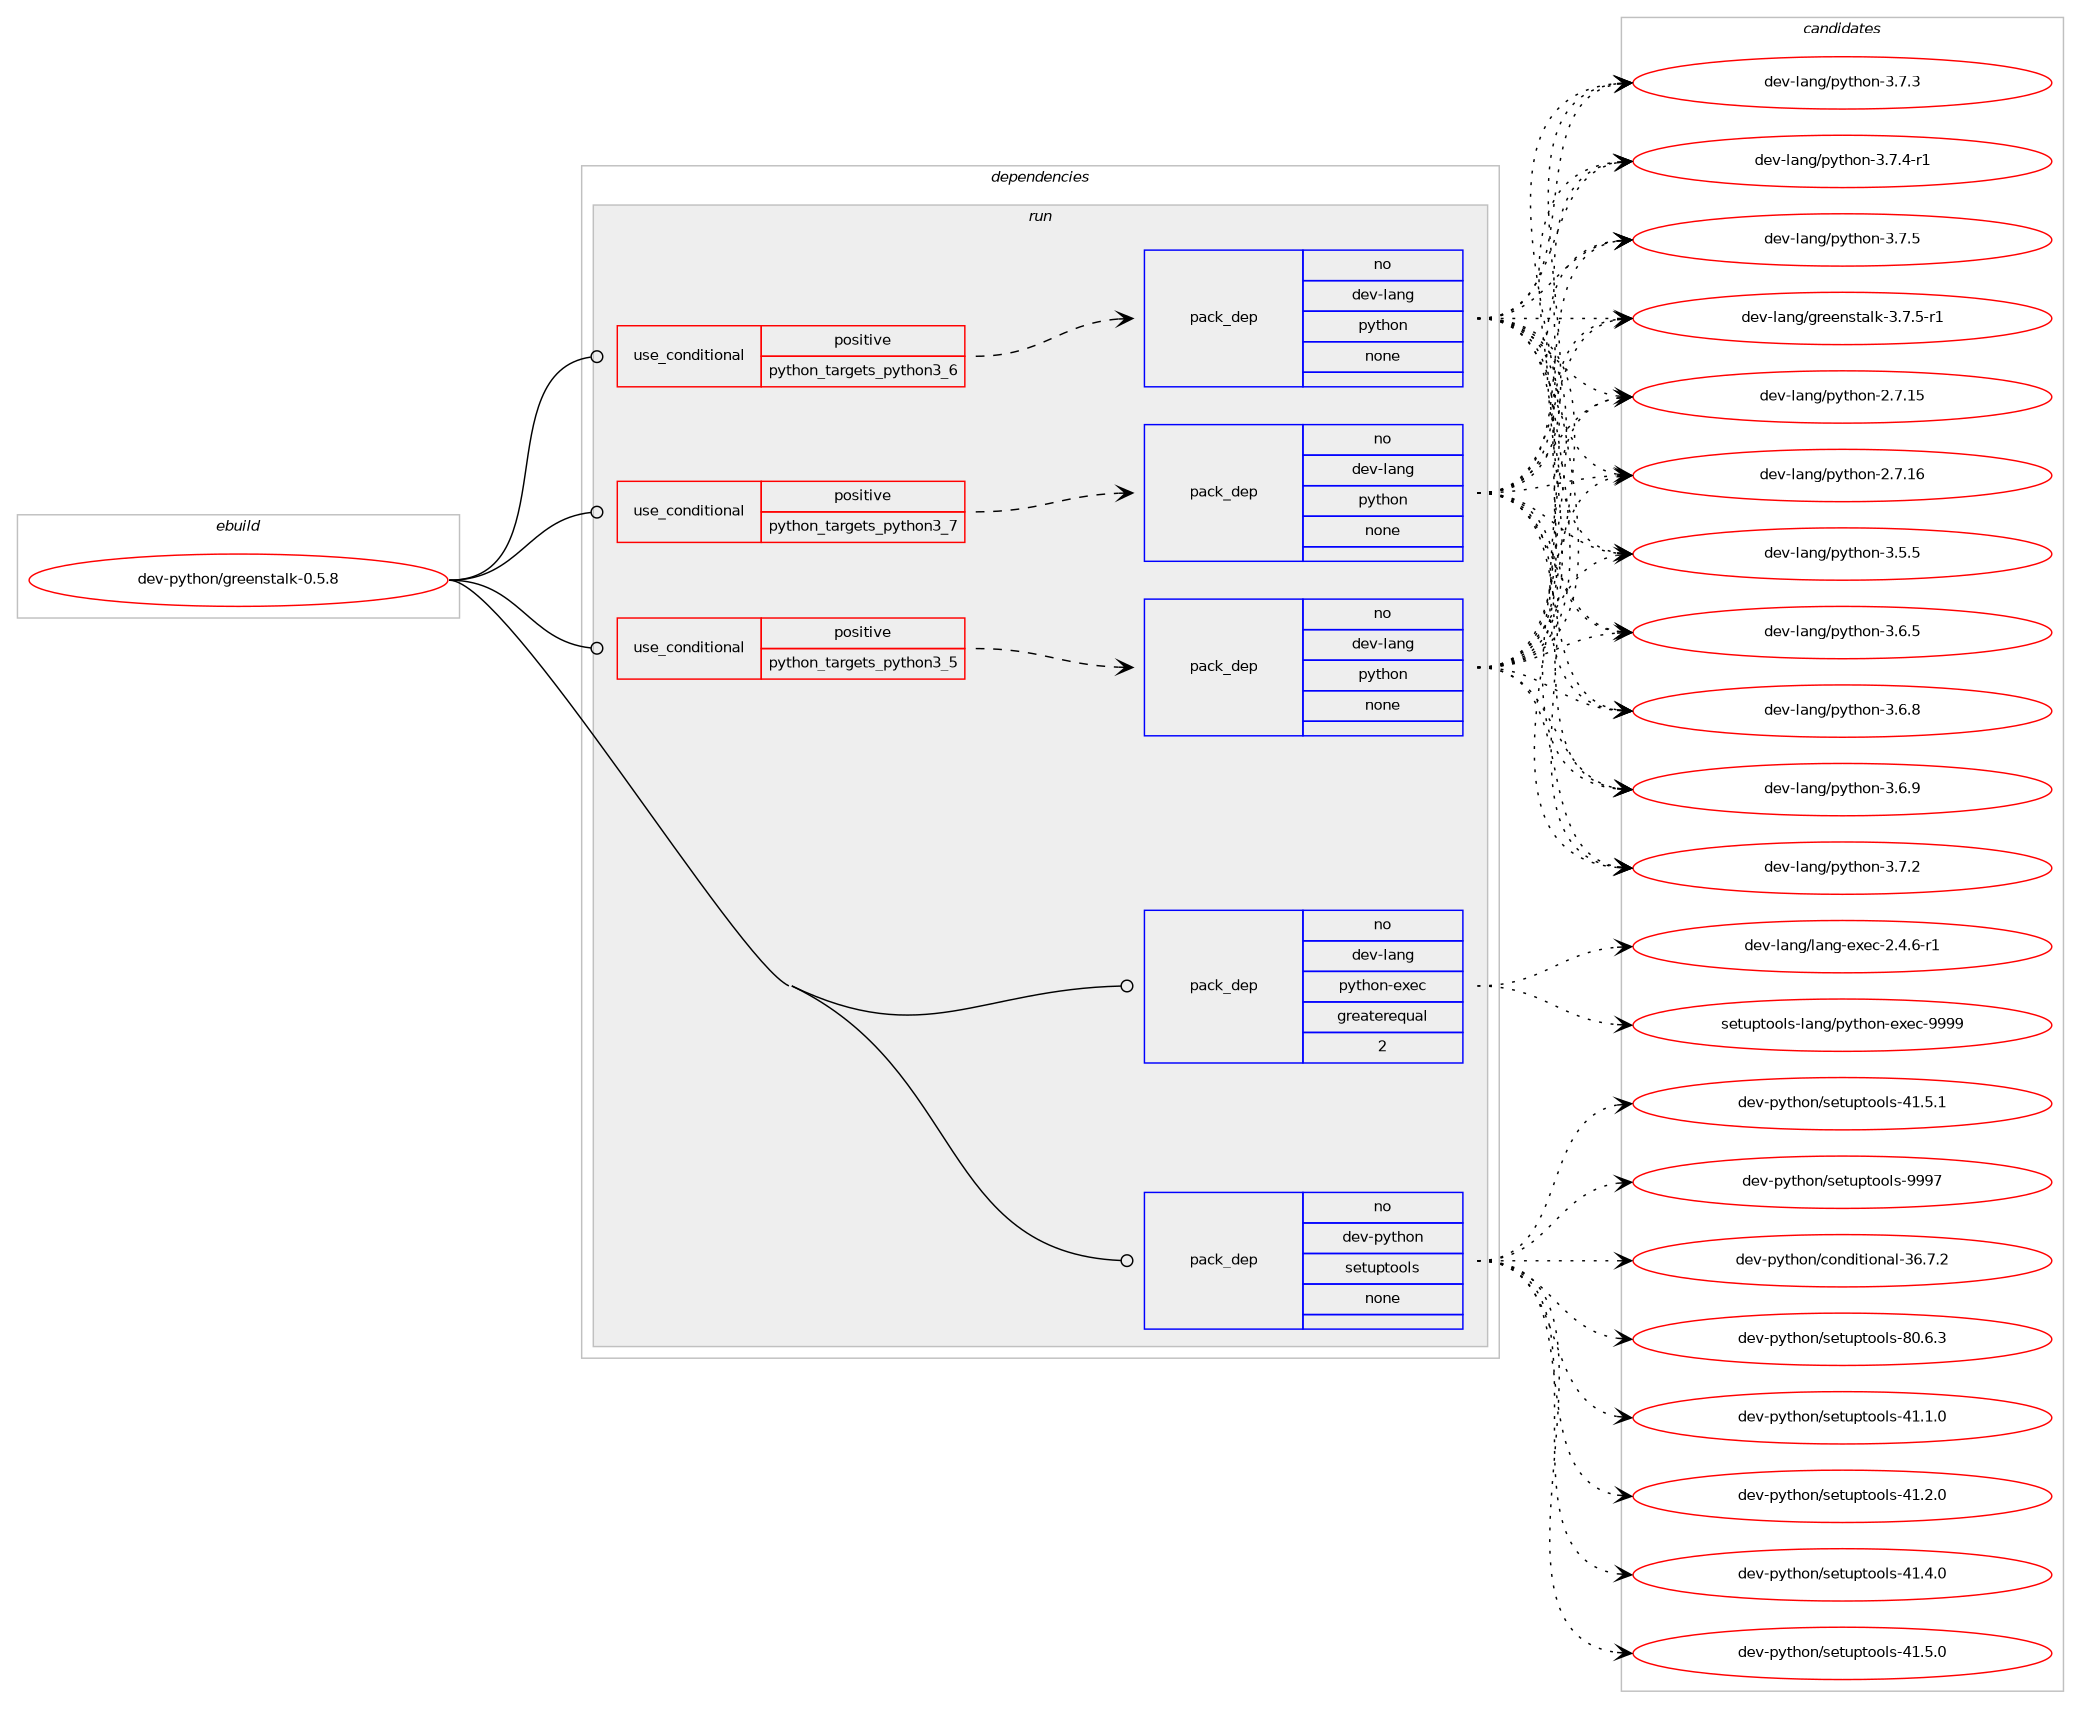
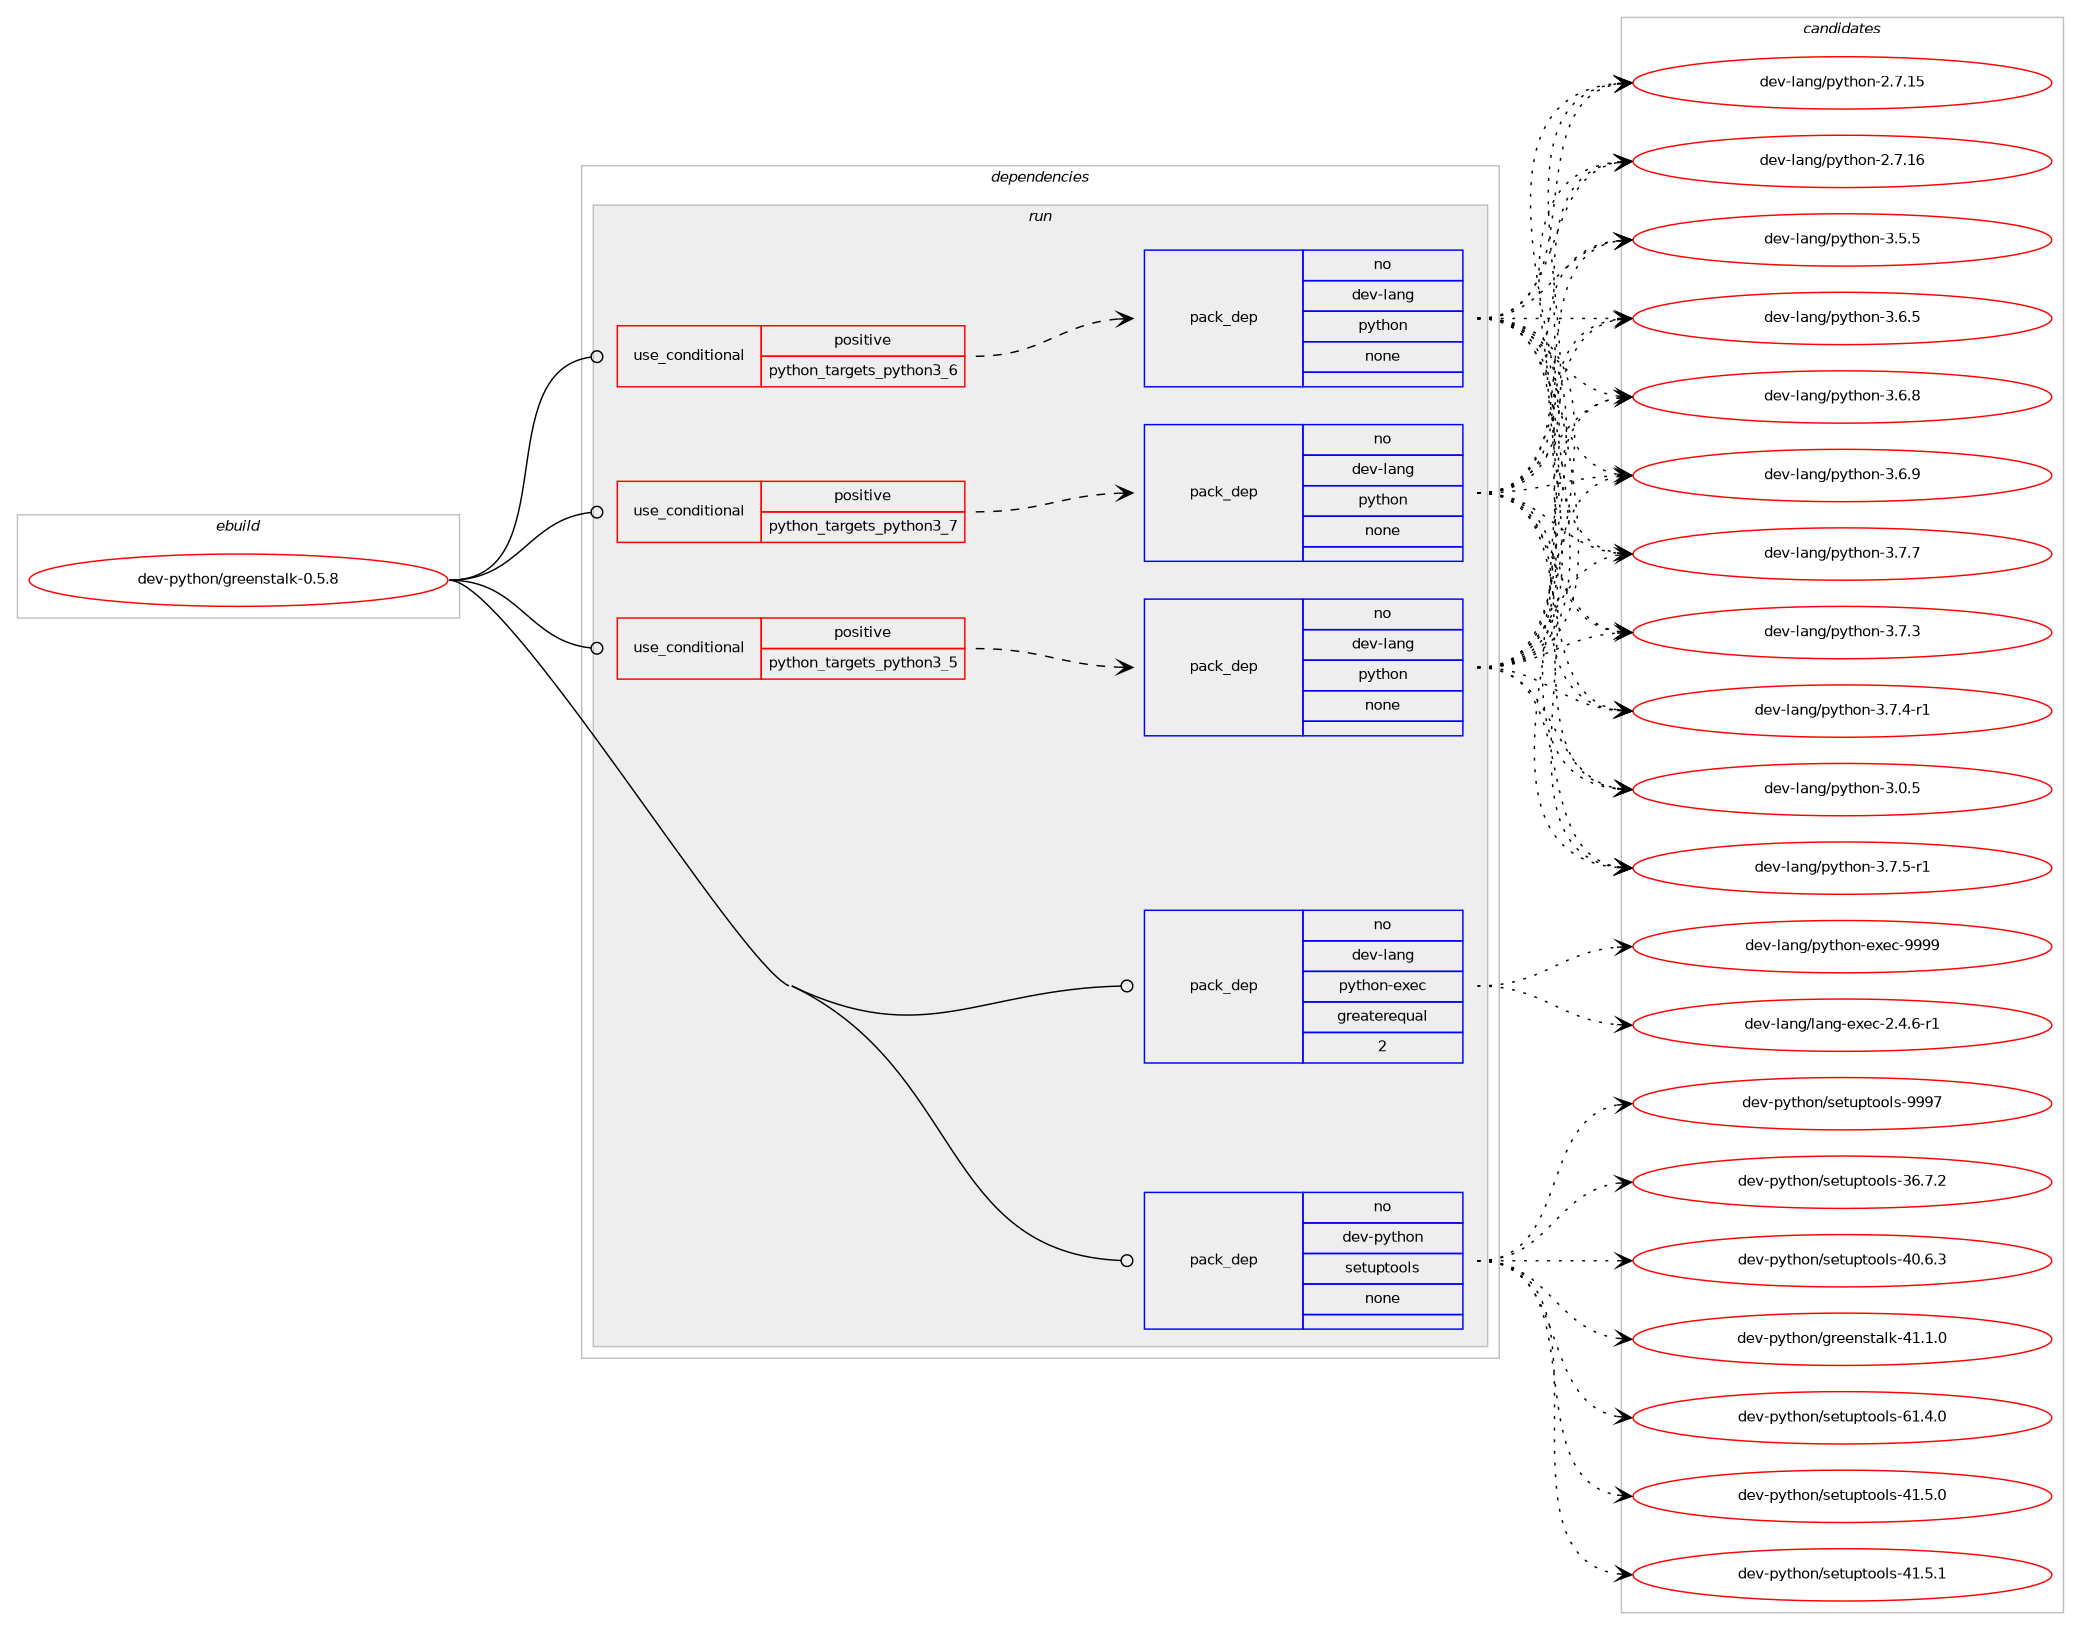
node "dev-lang/python-3.7.5": label "dev-lang/python-3.7.5" -> "dev-lang/python-3.0.5"
node "dev-lang/greenstalk-3.7.5-r1": label "dev-lang/greenstalk-3.7.5-r1" -> "dev-lang/python-3.7.5-r1"
node "dev-lang/python-3.7.2": label "dev-lang/python-3.7.2" -> "dev-lang/python-3.7.7"
node "setuptools-lang/python-exec-9999": label "setuptools-lang/python-exec-9999" -> "dev-lang/python-exec-9999"
node "dev-python/conditional-36.7.2": label "dev-python/conditional-36.7.2" -> "dev-python/setuptools-36.7.2"
node "dev-python/setuptools-80.6.3": label "dev-python/setuptools-80.6.3" -> "dev-python/setuptools-40.6.3"
node "dev-python/setuptools-41.1.0": label "dev-python/setuptools-41.1.0" -> "dev-python/greenstalk-41.1.0"
node "dev-python/setuptools-41.2.0": removed
node "dev-python/setuptools-41.4.0": label "dev-python/setuptools-41.4.0" -> "dev-python/setuptools-61.4.0"
